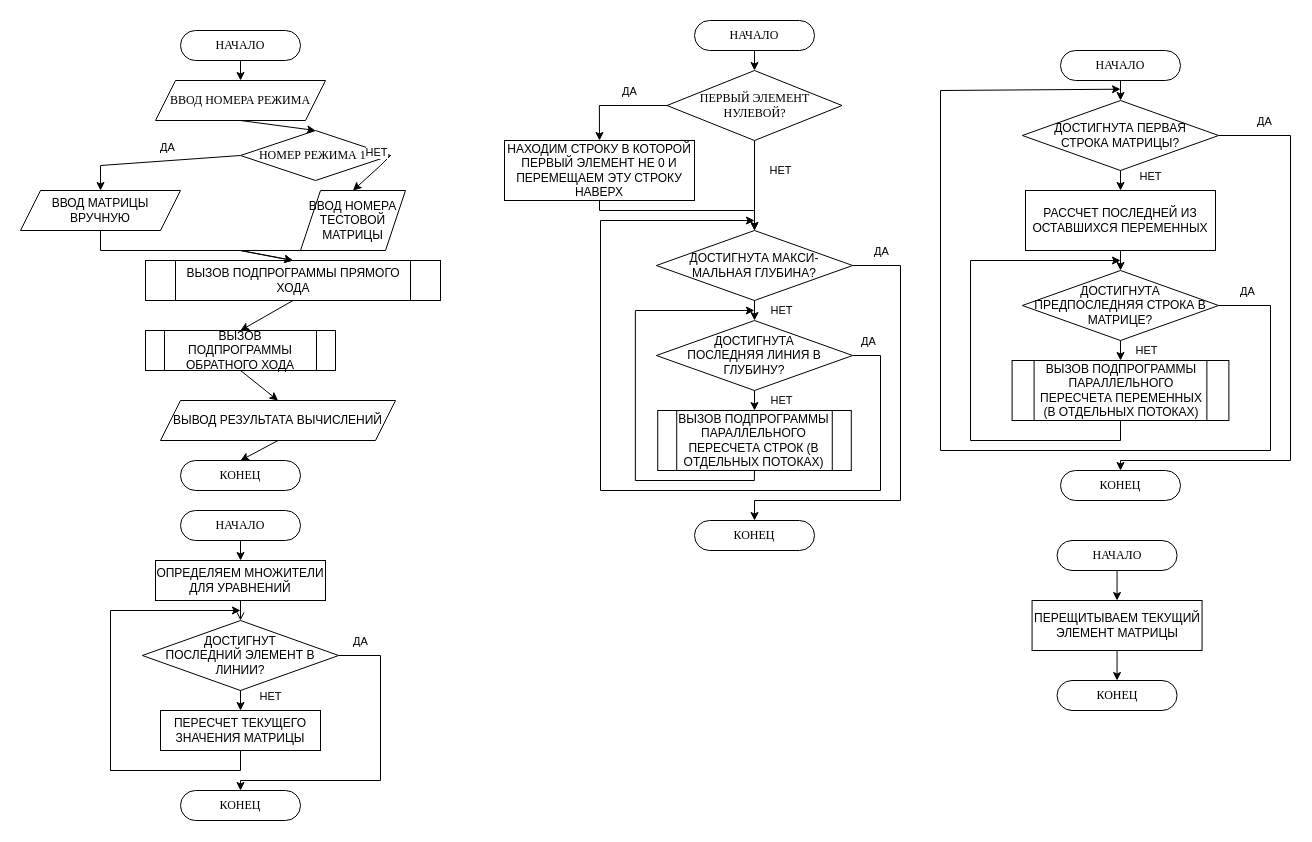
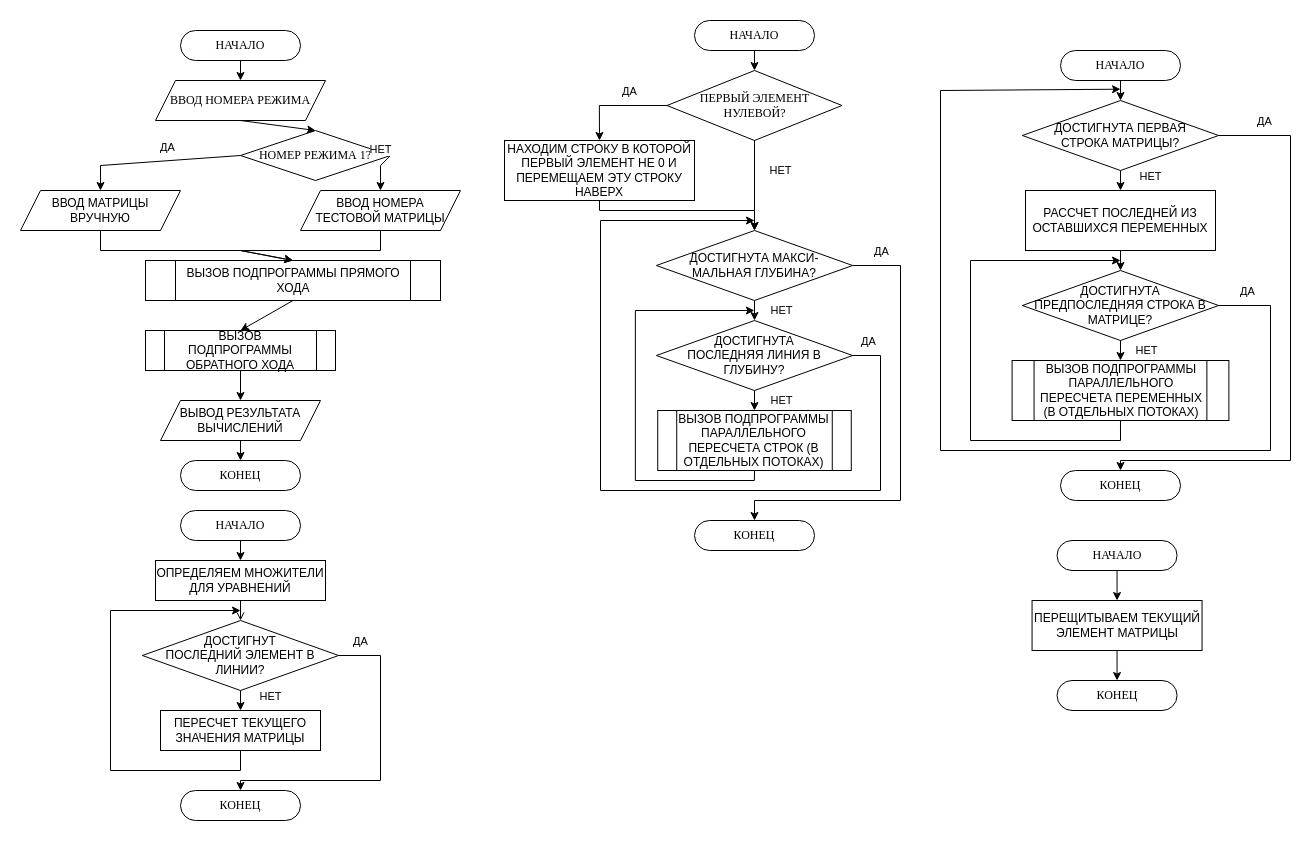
node "ВВОД НОМЕРА ТЕСТОВОЙ МАТРИЦЫ": size 105x60 -> 160x40
node "ВЫВОД РЕЗУЛЬТАТА ВЫЧИСЛЕНИЙ": size 235x40 -> 160x40
